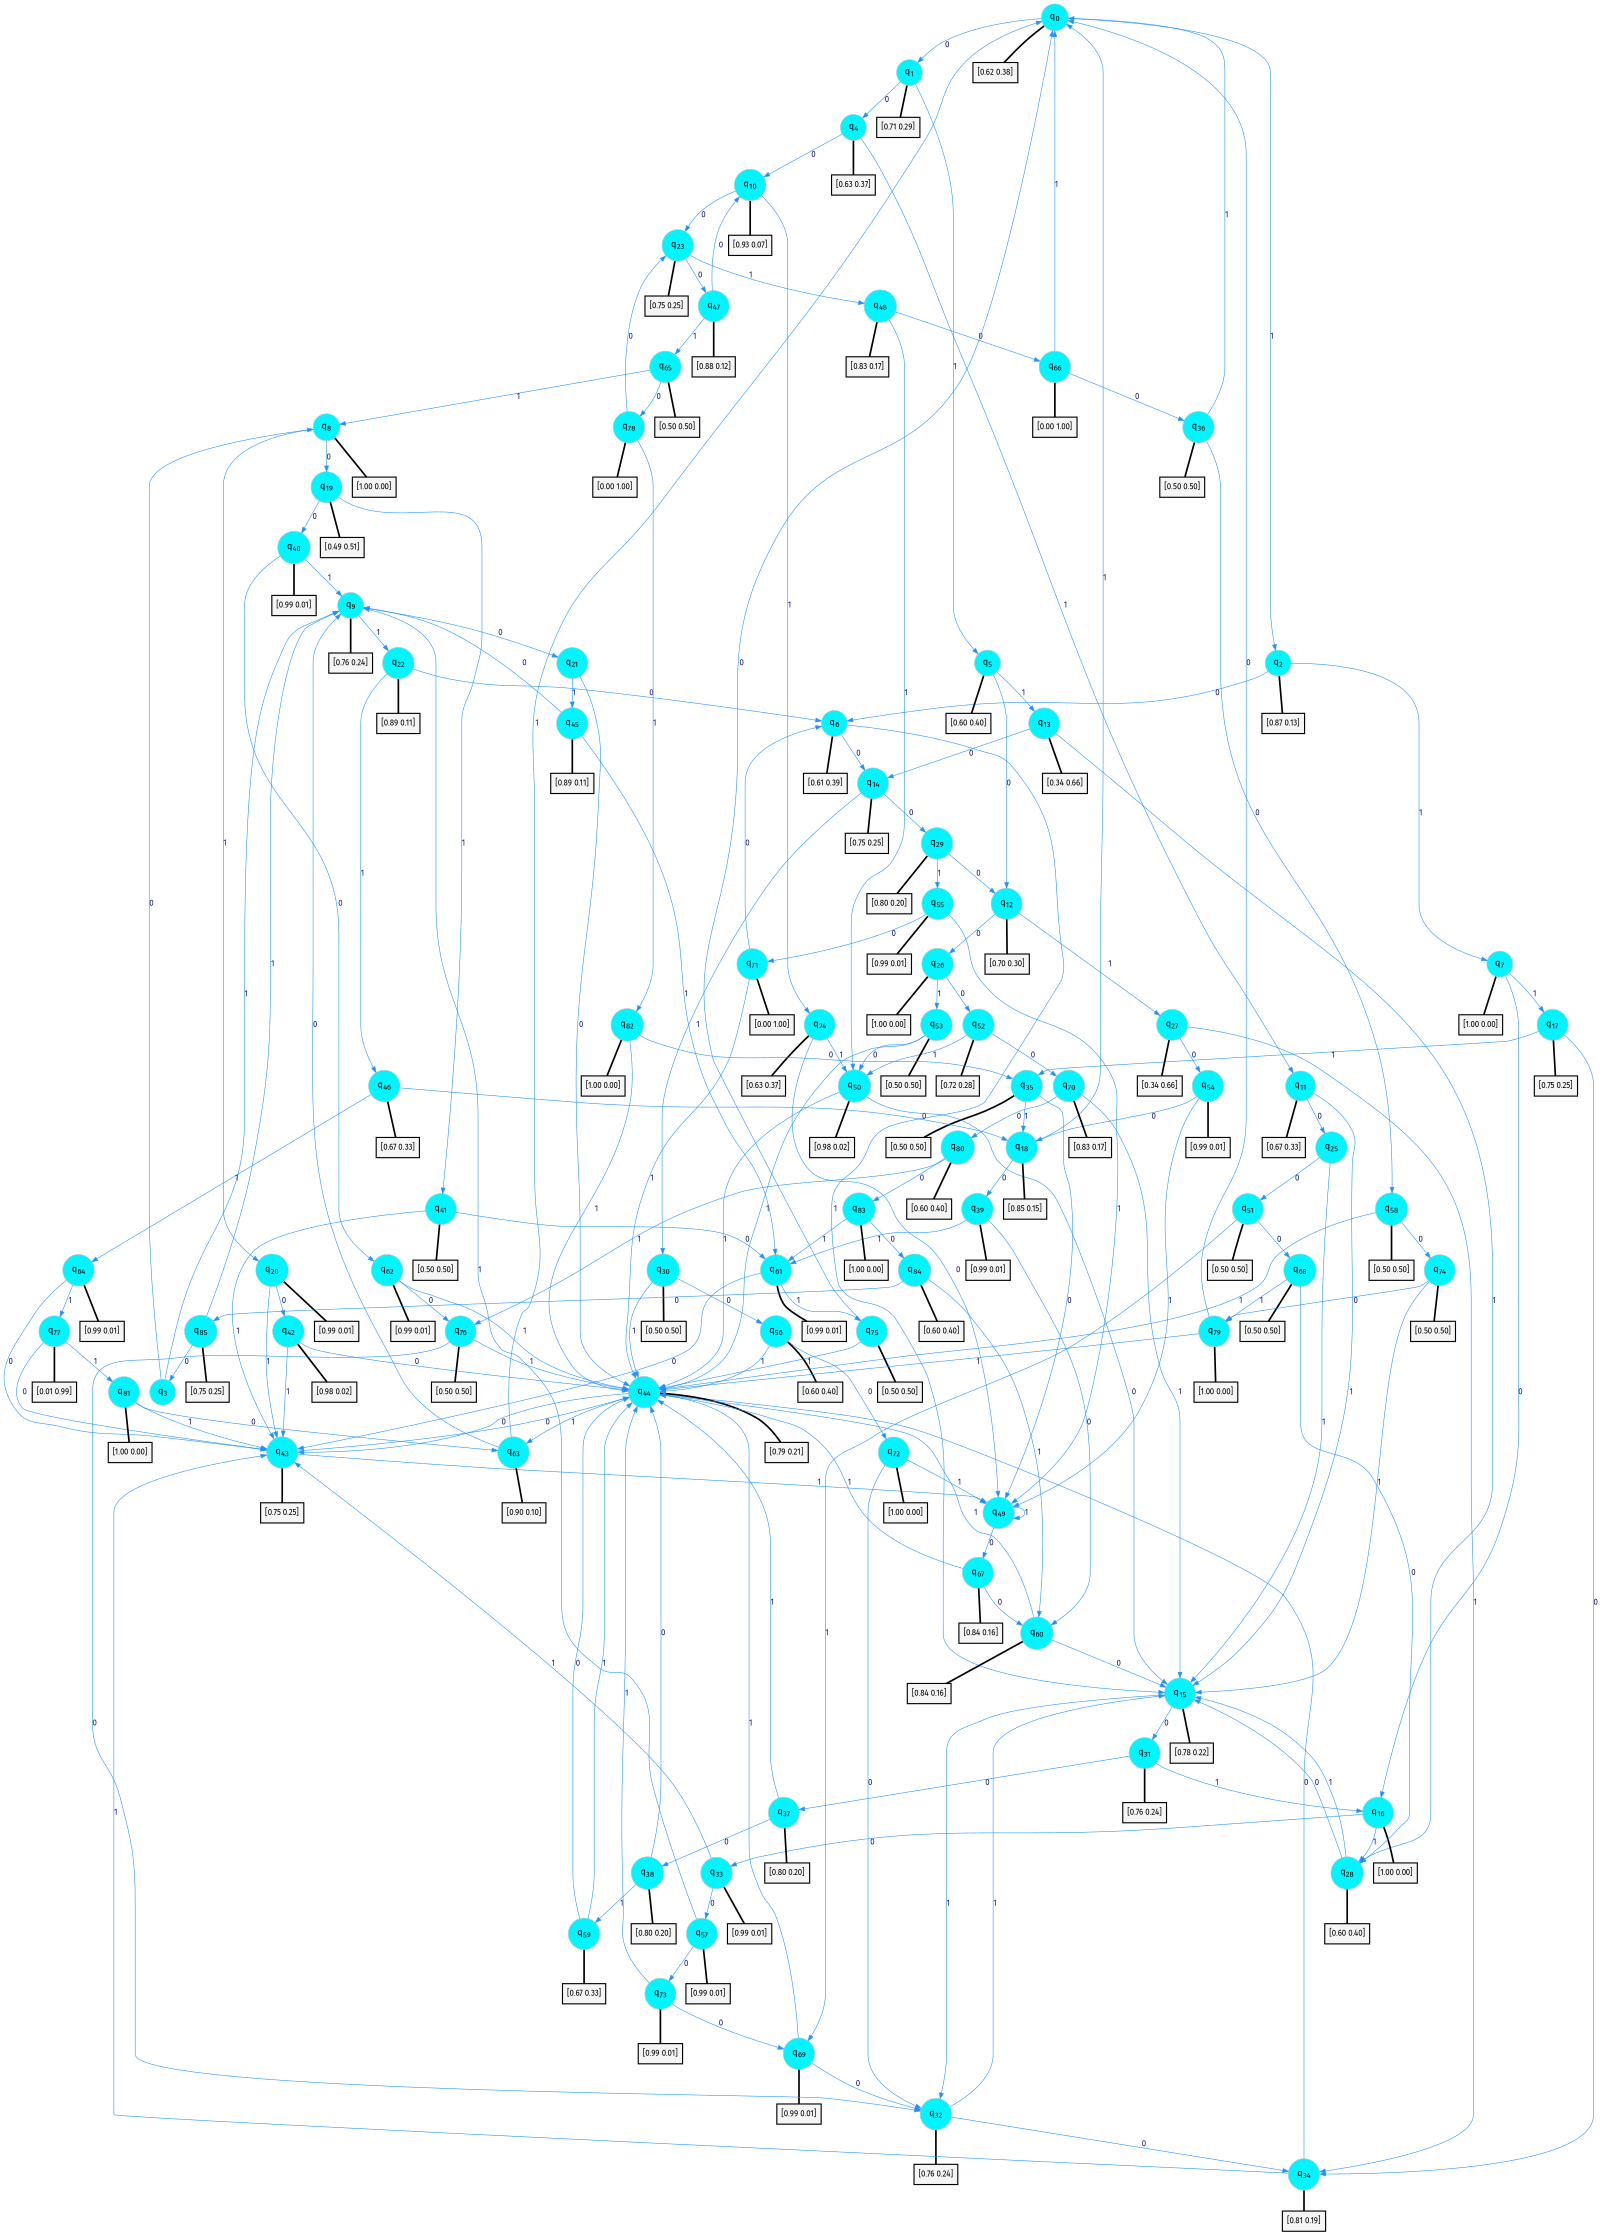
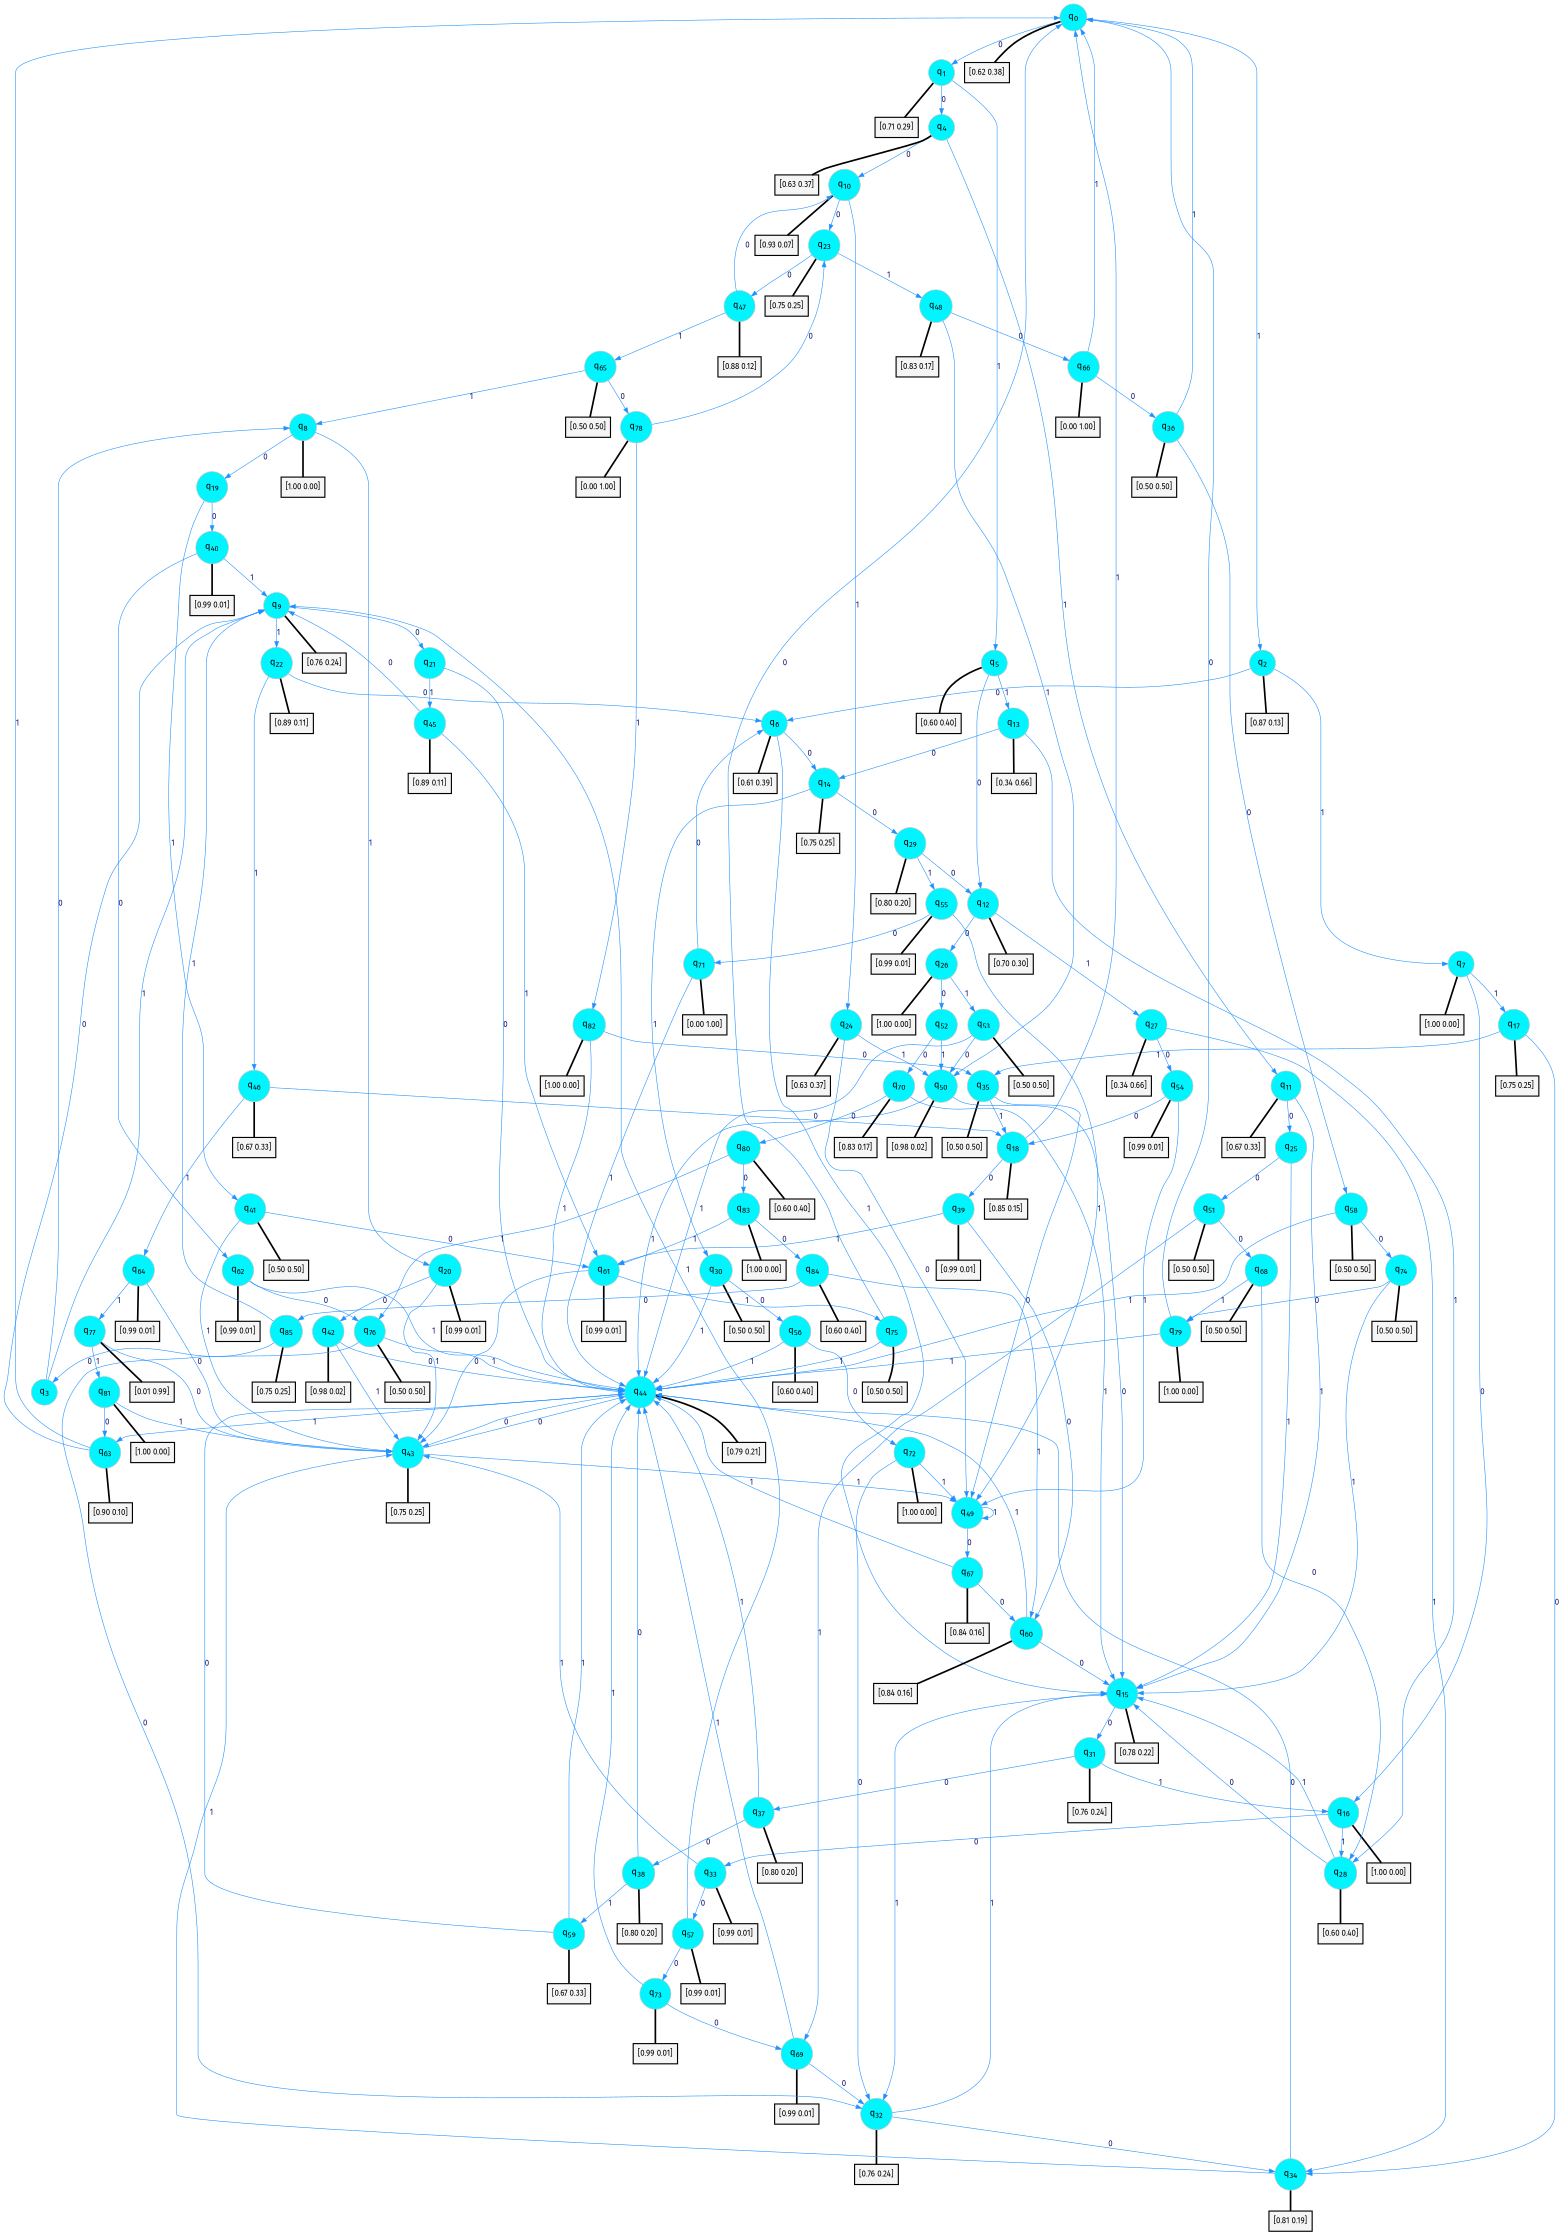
node "[0.49 0.51]": removed
node "[0.72 0.28]": removed
